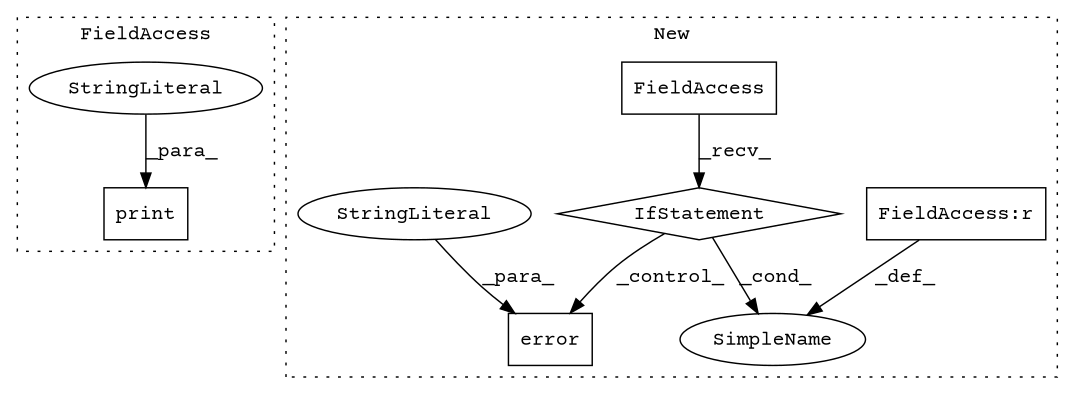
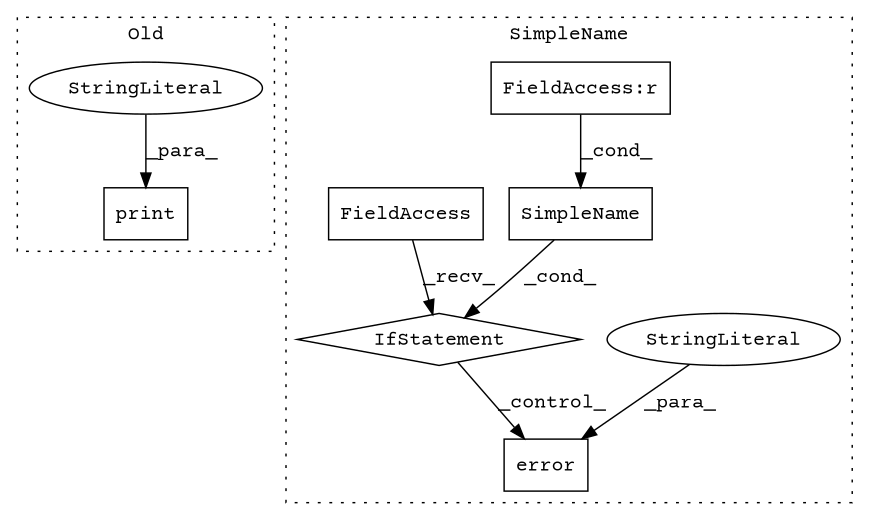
cluster "FieldAccess": label "FieldAccess" -> "Old"
cluster "New": label "New" -> "SimpleName"
edge "IfStatement" -> "SimpleName": reversed
edge "FieldAccess:r" -> "SimpleName": label "_def_" -> "_cond_"
node "SimpleName": shape ellipse -> box
